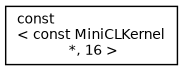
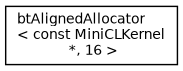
node "const < const MiniCLKernel *, 16 >": label "const < const MiniCLKernel *, 16 >" -> "btAlignedAllocator < const MiniCLKernel *, 16 >"
